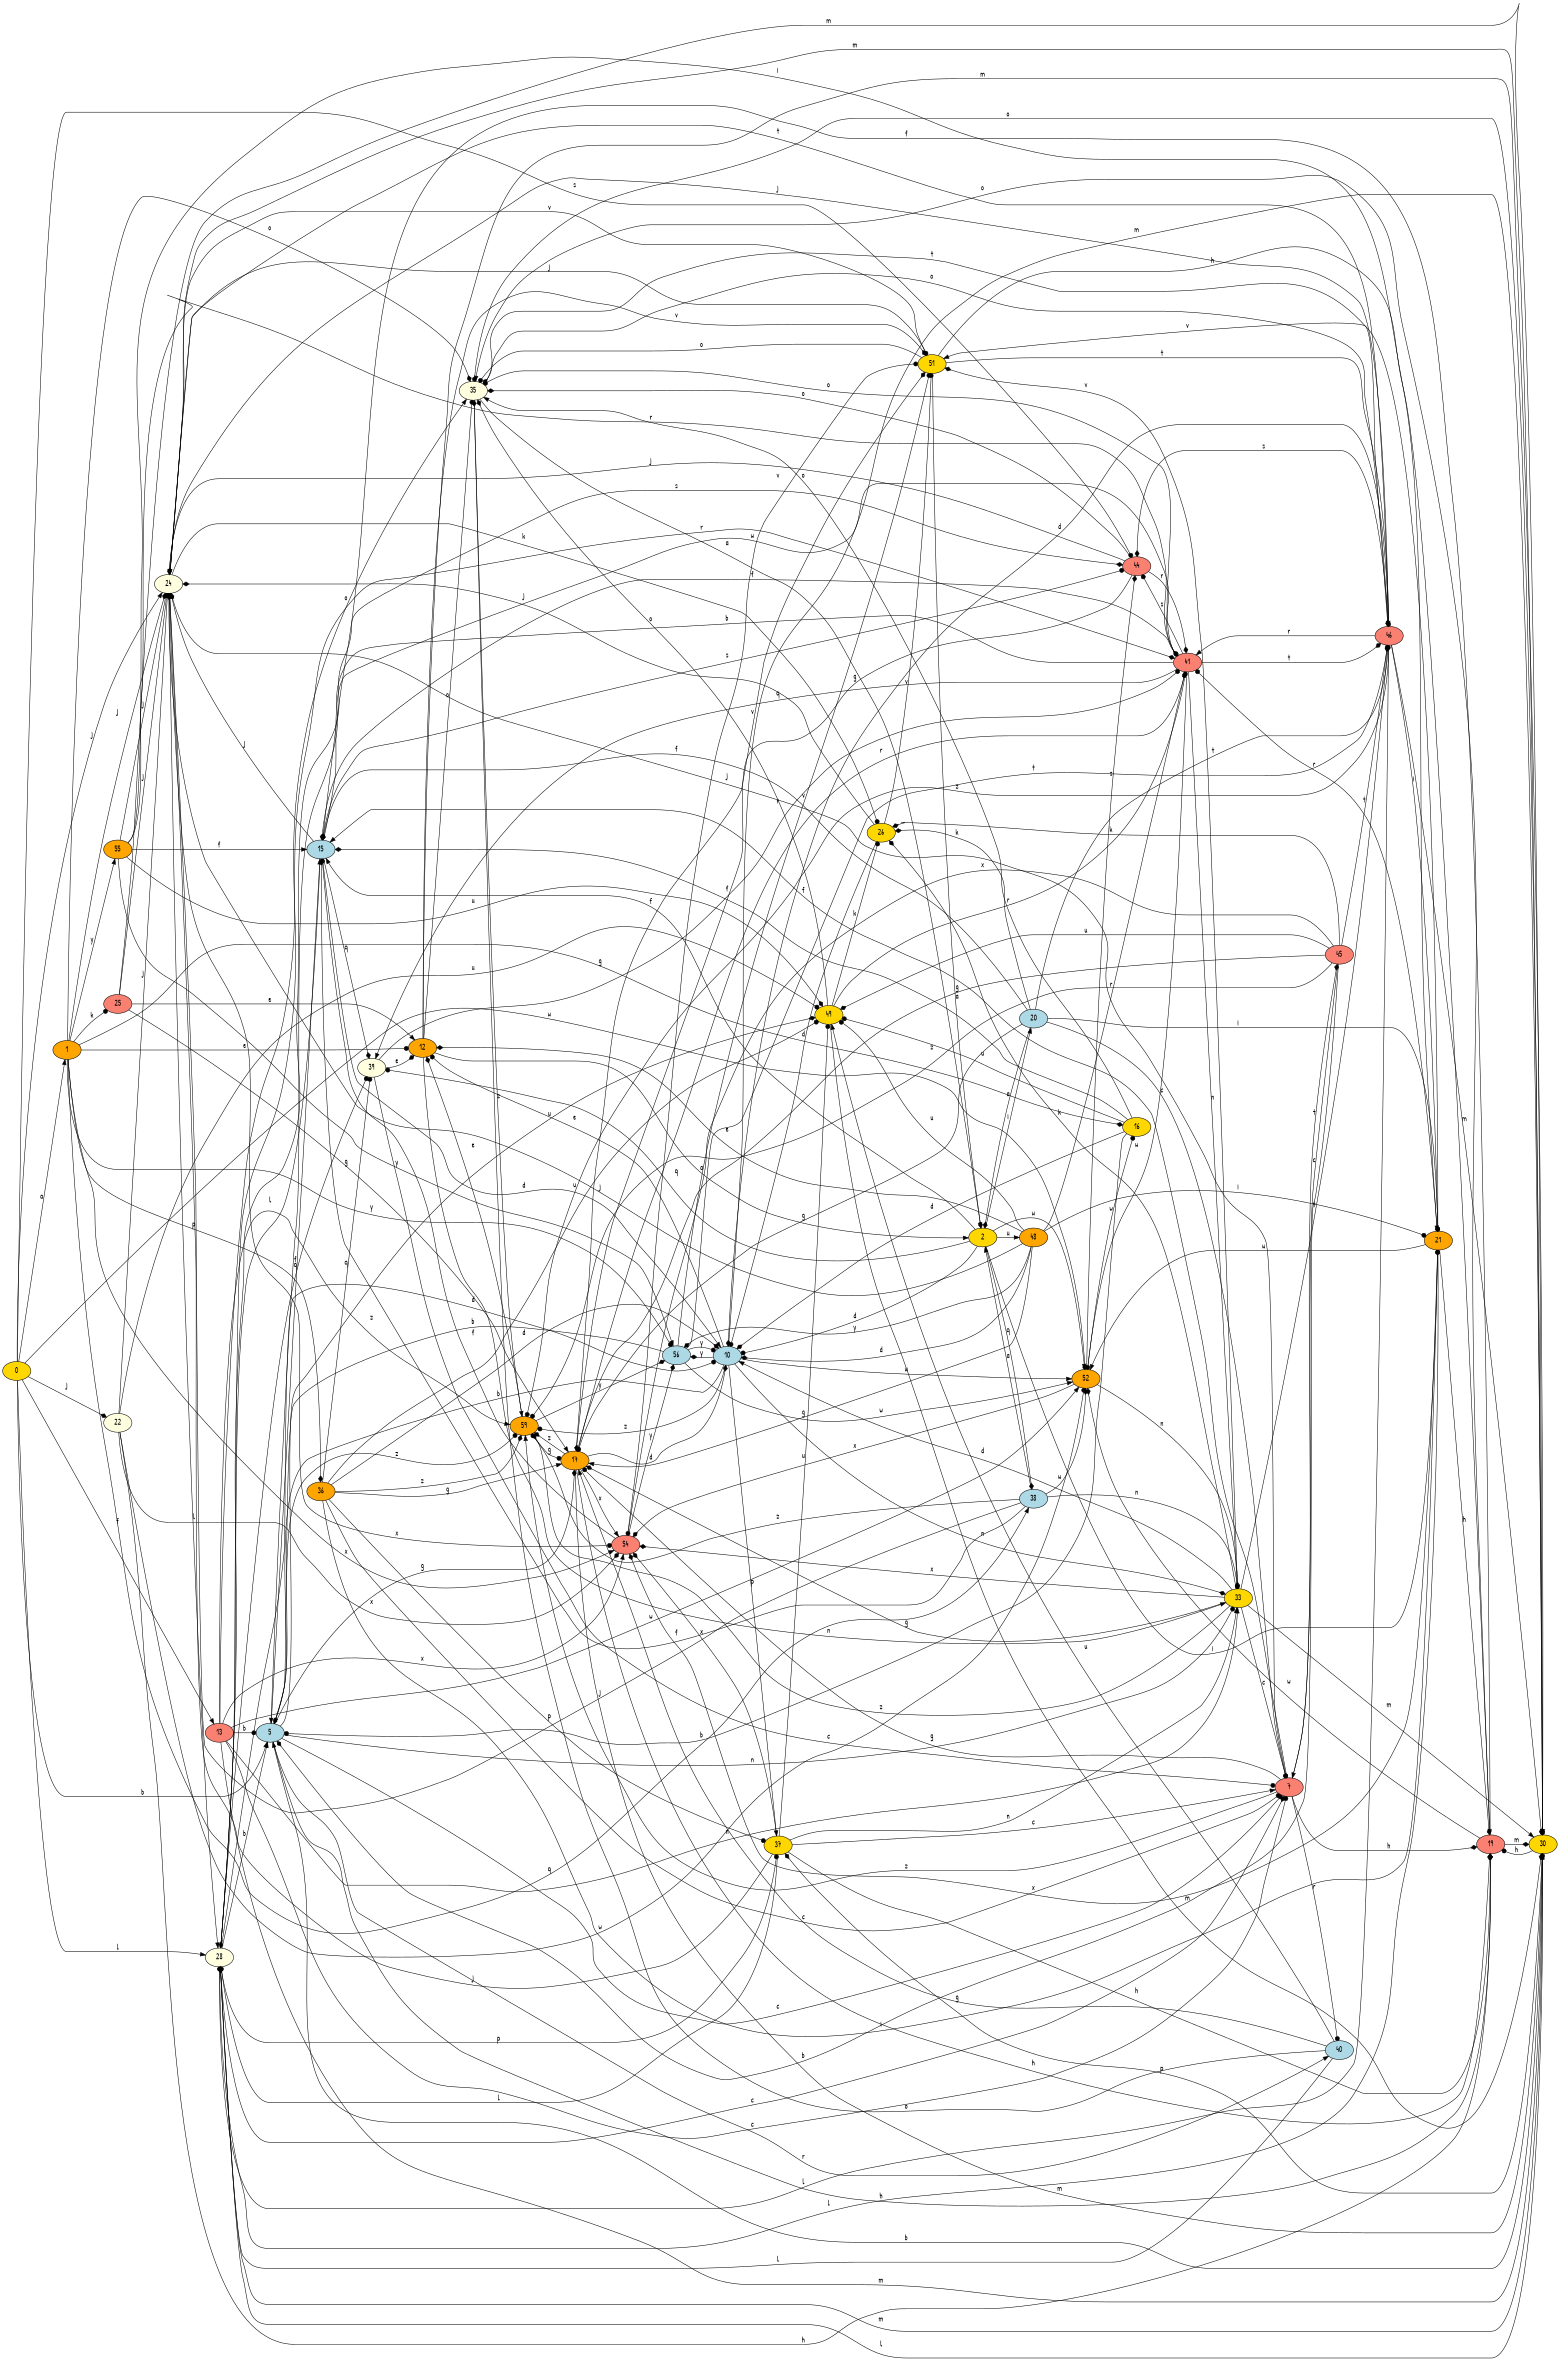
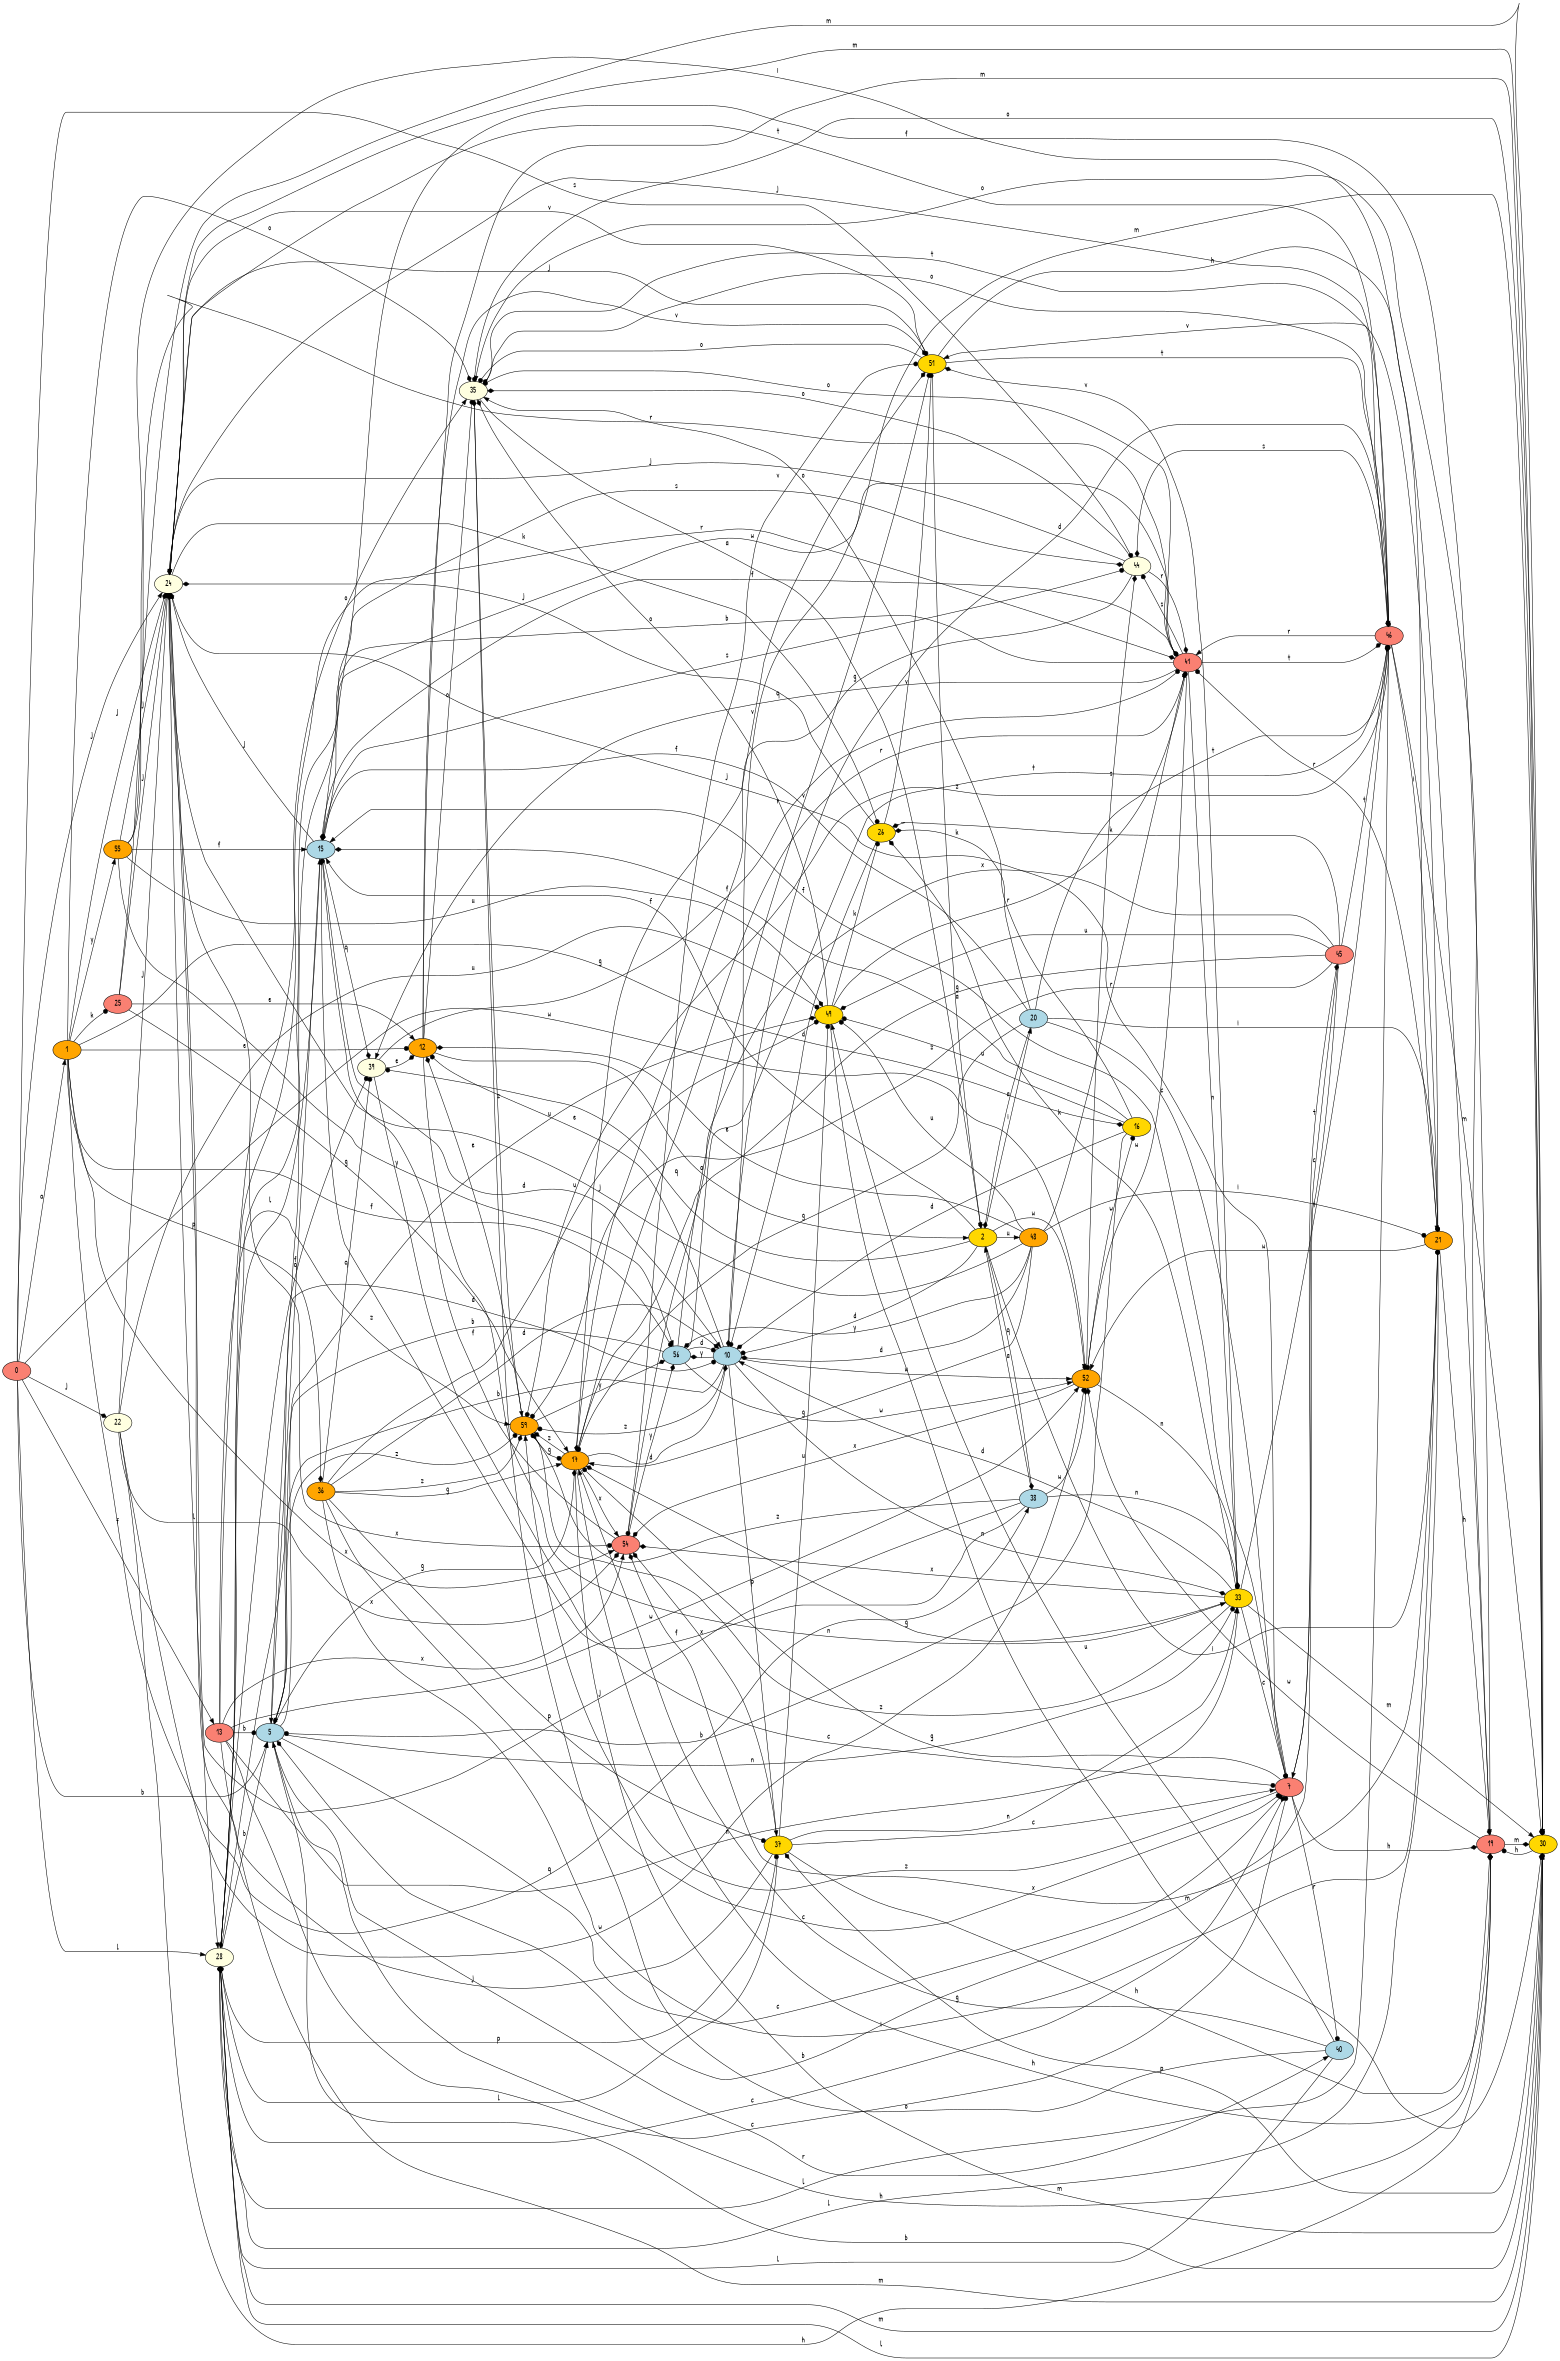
node "44": fillcolor salmon -> lightyellow
edge "1" -> "56": label "y" -> "f"
edge "56" -> "10": label "y" -> "d"
node "0": fillcolor gold -> salmon
